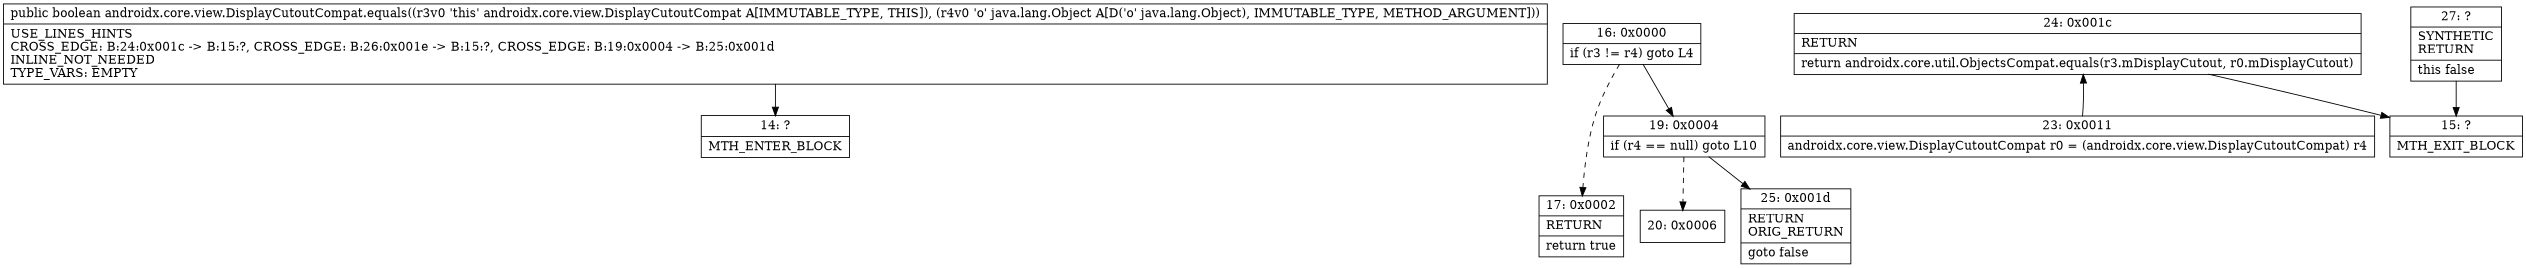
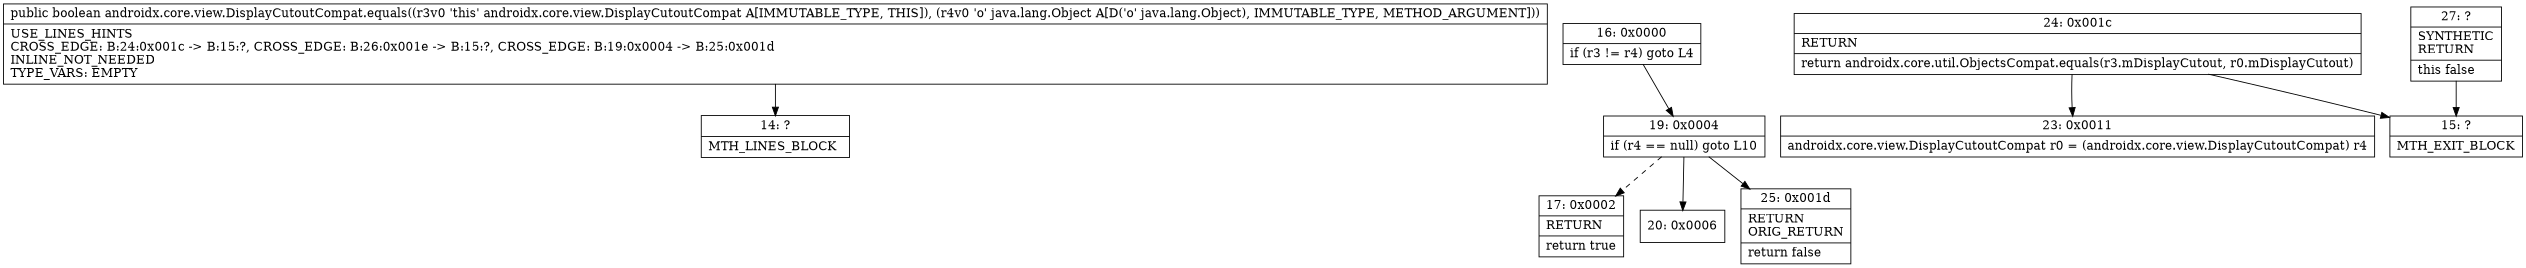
edge "23: 0x0011" -> "24: 0x001c": reversed
edge "16: 0x0000" -> "17: 0x0002": now "19: 0x0004" -> "17: 0x0002"
node "14: ?": text "MTH_ENTER_BLOCK" -> "MTH_LINES_BLOCK"
edge "19: 0x0004" -> "20: 0x0006": style dashed -> solid
node "25: 0x001d": text "goto false" -> "return false"
